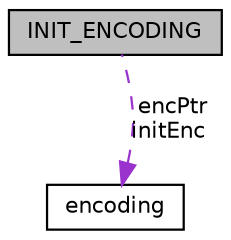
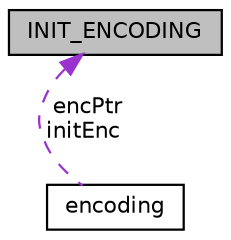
edge "INIT_ENCODING" -> "encoding": reversed
